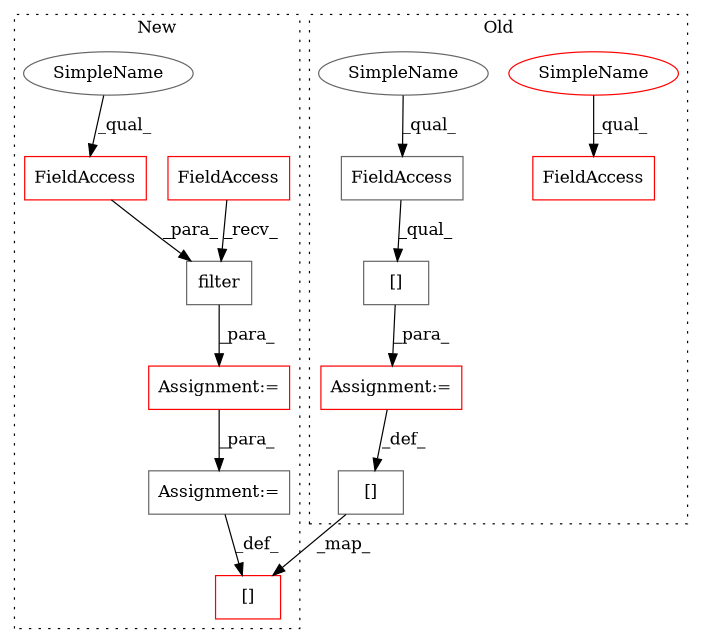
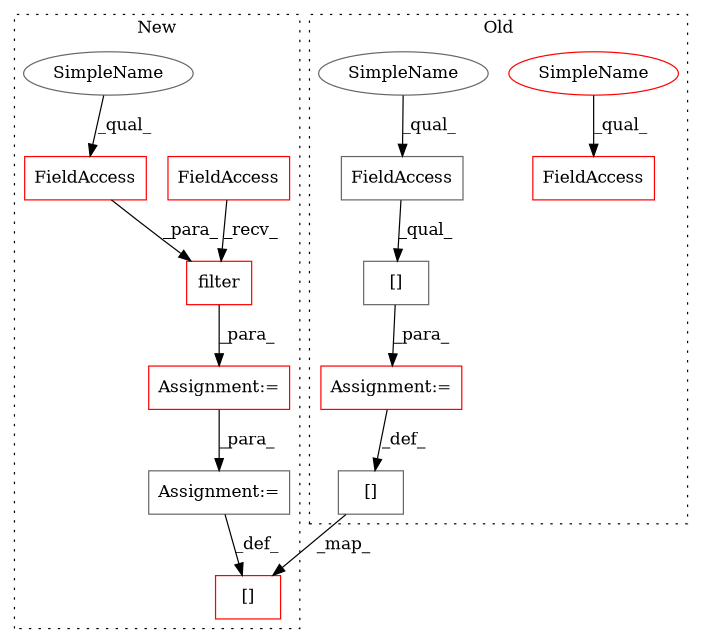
node "filter": color gray40 -> red
